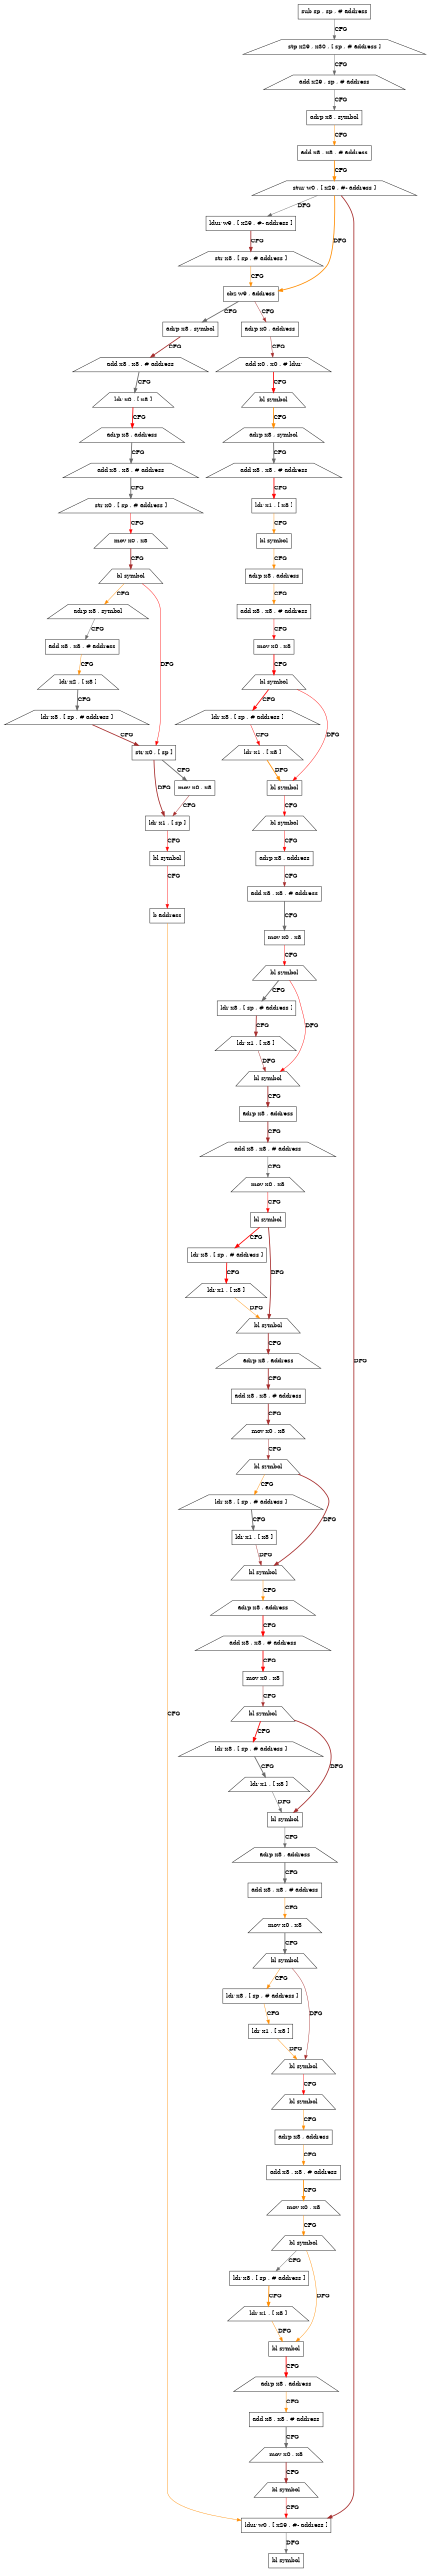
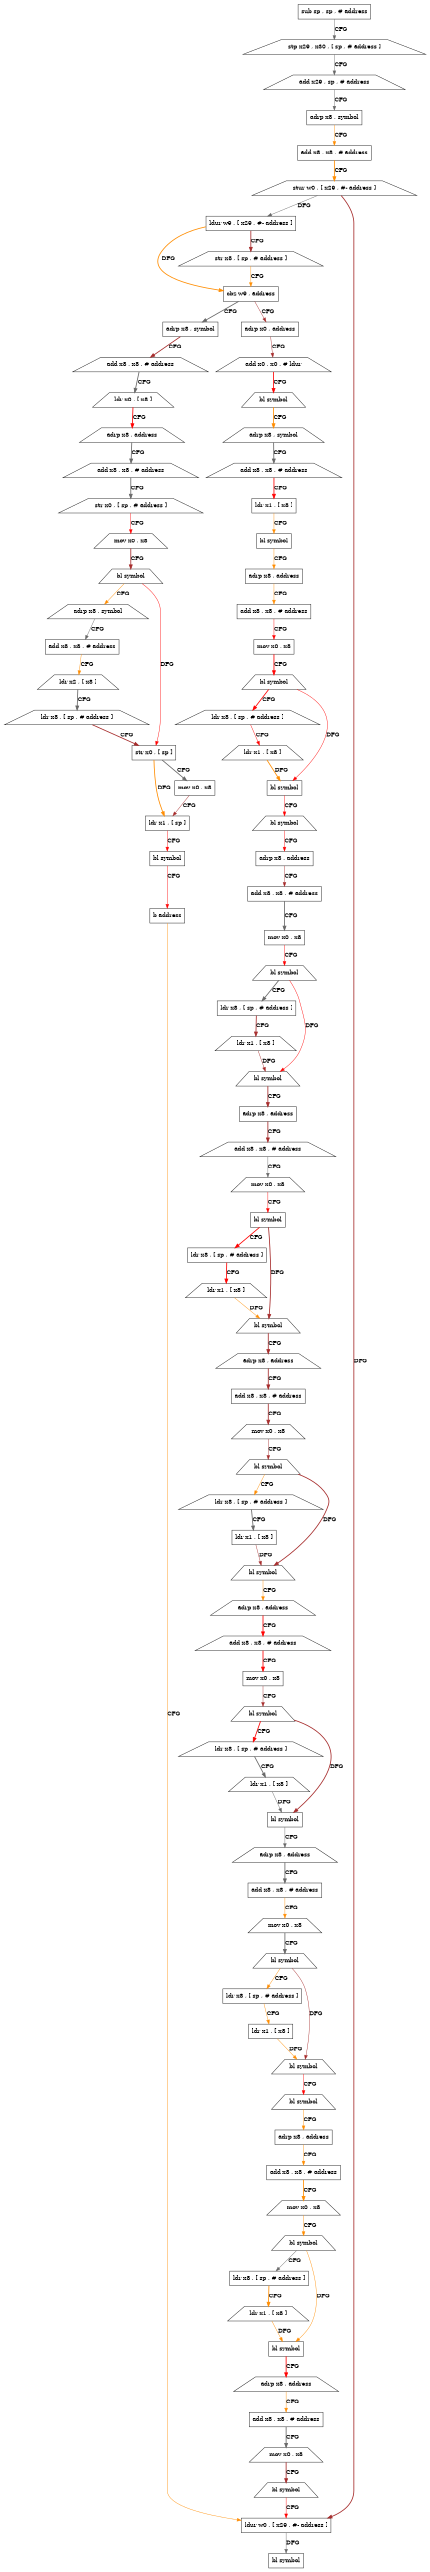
edge "stur w0 , [ x29 , #- address ]" -> "cbz w9 , address": now "ldur w9 , [ x29 , #- address ]" -> "cbz w9 , address"
edge "str x0 , [ sp ]" -> "ldr x1 , [ sp ]": color brown -> darkorange
